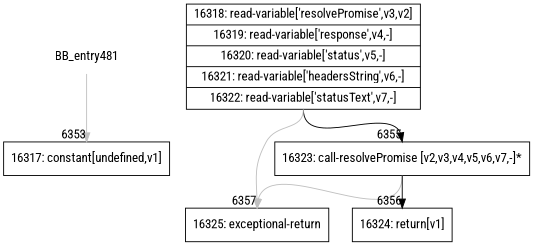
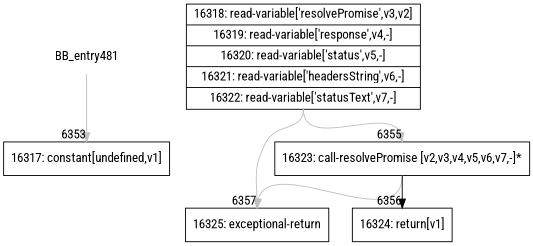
edge "16318: read-variable['resolvePromise',v3,v2]" -> "16323: call-resolvePromise [v2,v3,v4,v5,v6,v7,-]*": color black -> gray
